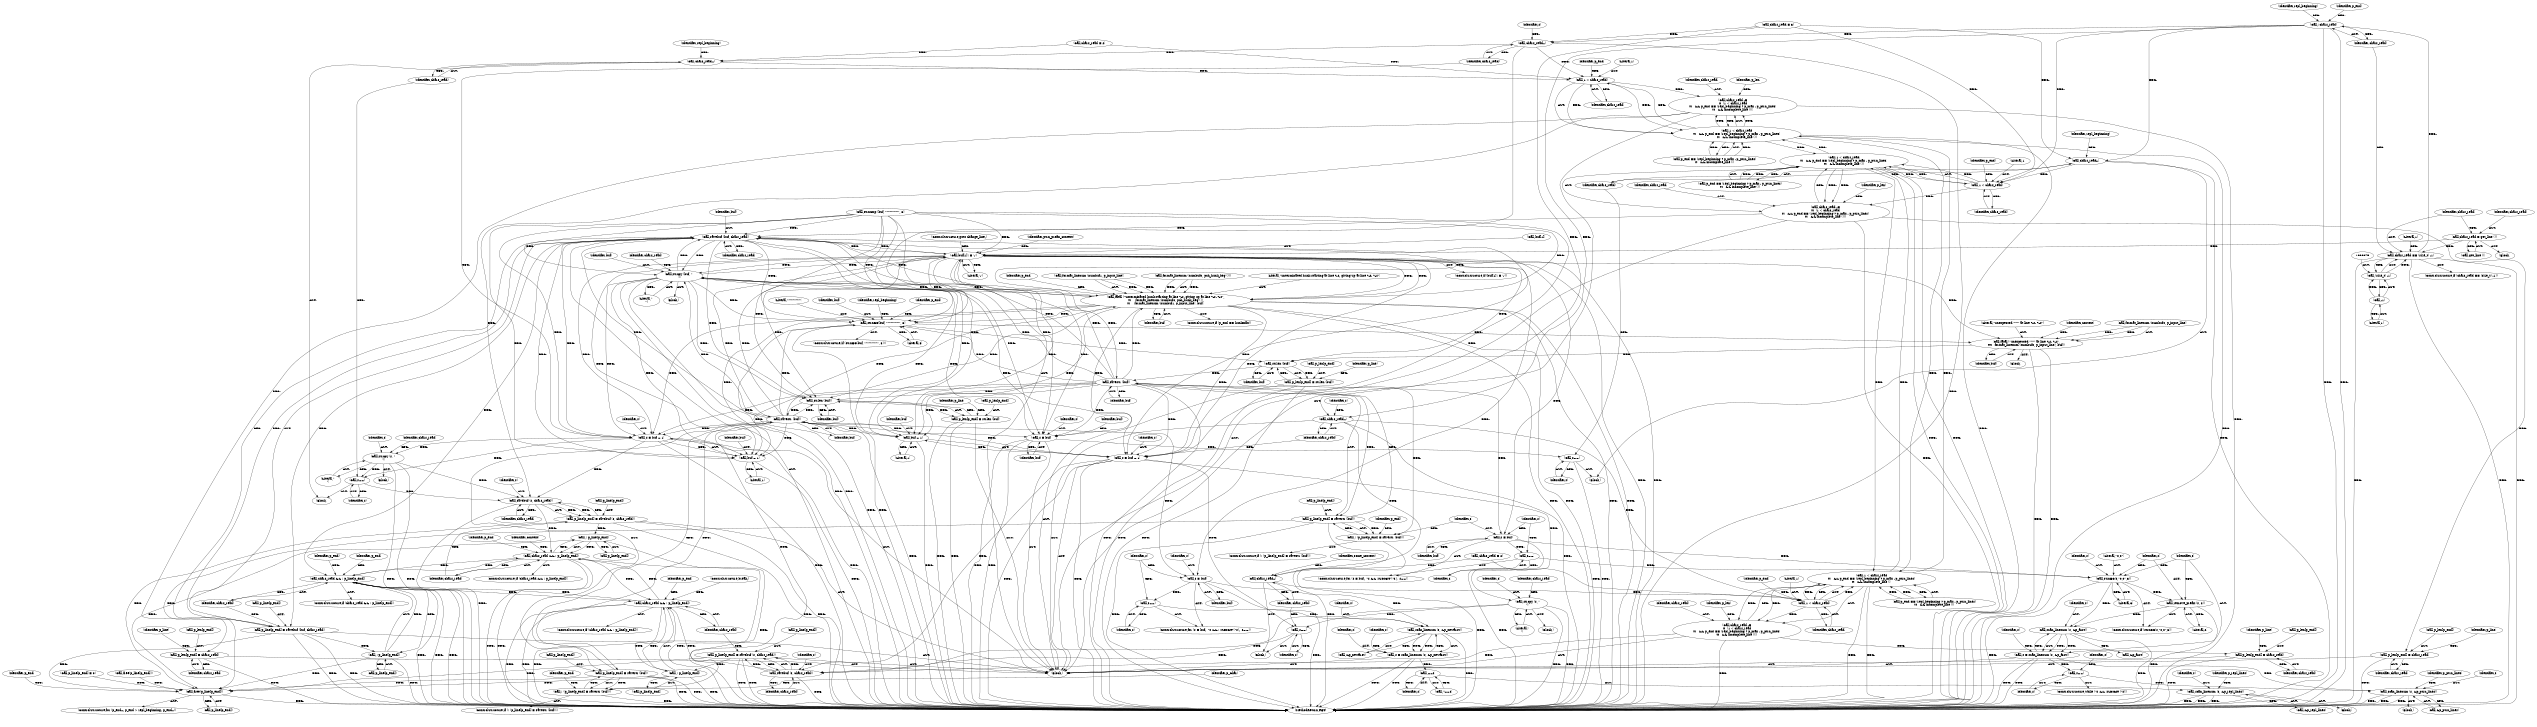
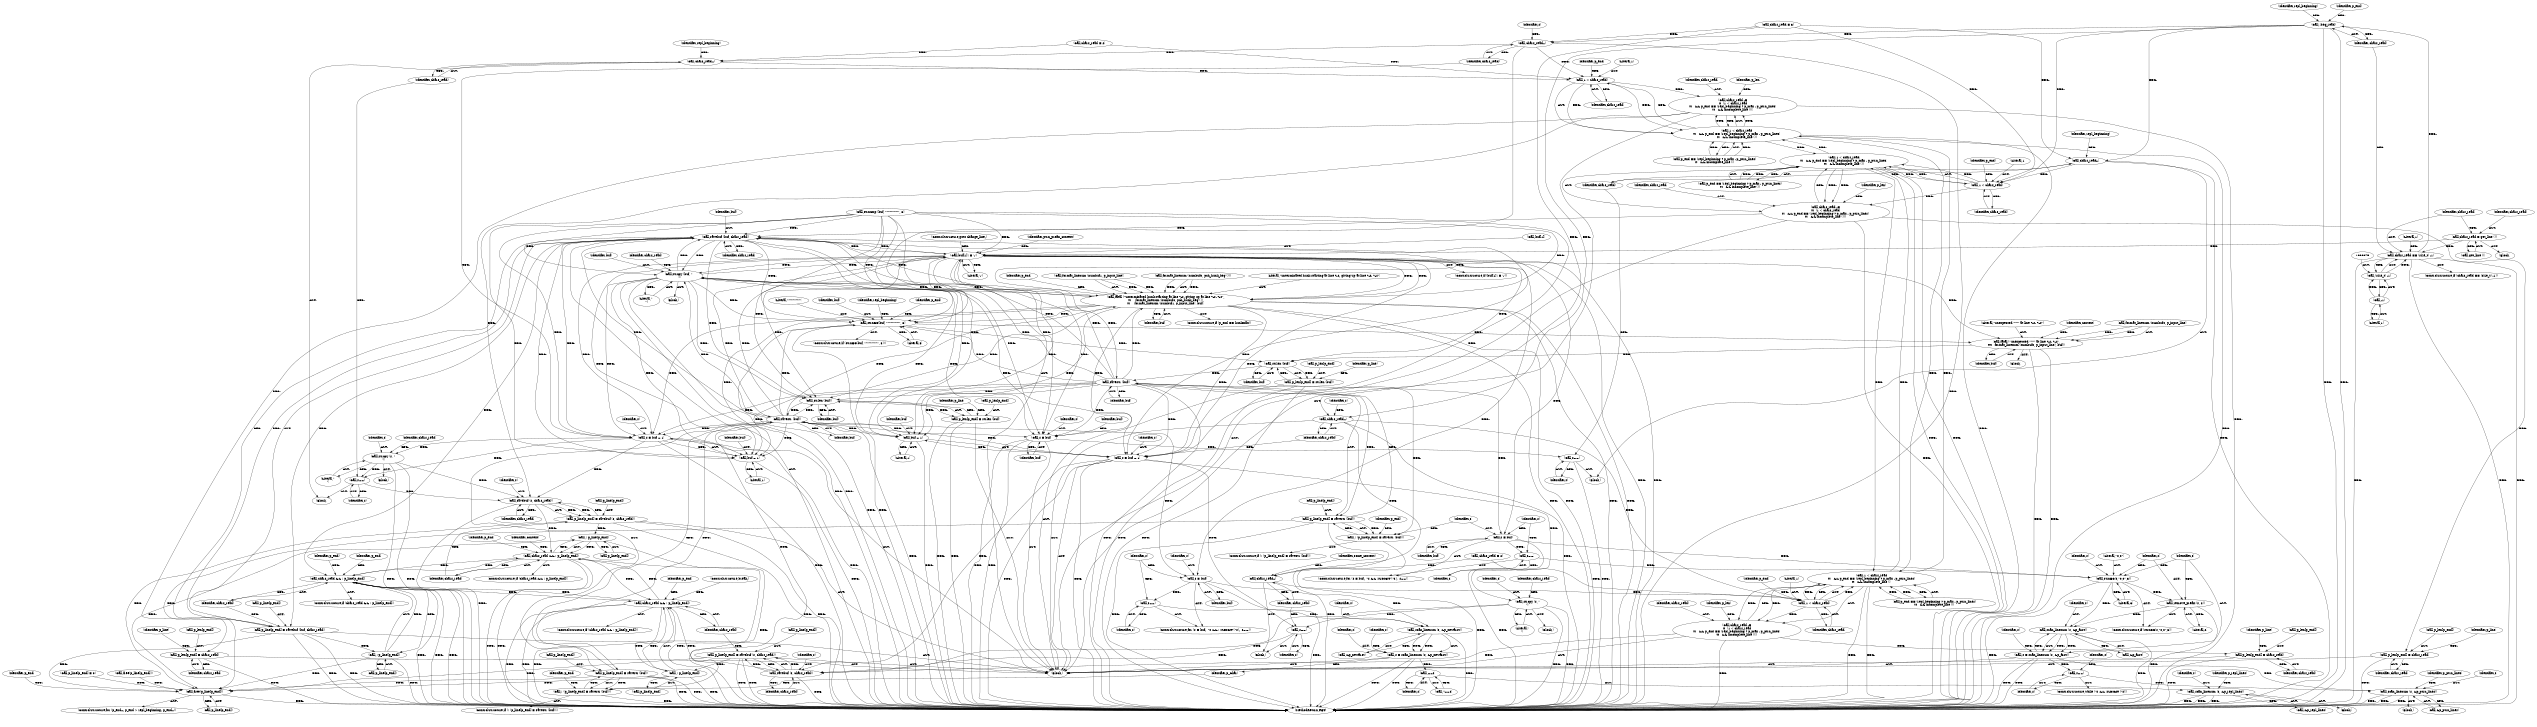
node "(Call,!chars_read)": label "(Call,!chars_read)" -> "(Call,!beg_read)"
edge "(Call,&p_first)" -> "(Call,scan_linenum (s, &p_first))": added, label "AST:"
edge "(Call,s = scan_linenum (s, &p_newfirst))" -> "(Call,scan_linenum (s, &p_newfirst))": now "(Call,s = scan_linenum (s, &p_newfirst))" -> "(Identifier,p_Char)"
